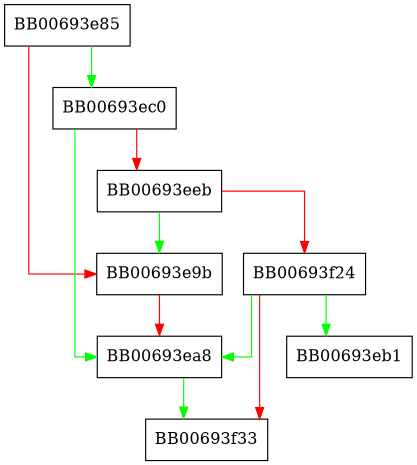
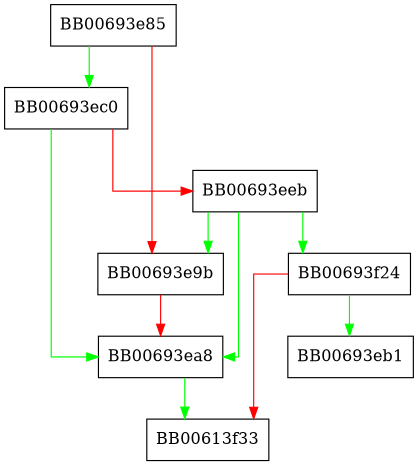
edge "BB00693eeb" -> "BB00693f24": color red -> green
edge "BB00693f24" -> "BB00693ea8": now "BB00693eeb" -> "BB00693ea8"
node "BB00693f33": label "BB00693f33" -> "BB00613f33"
